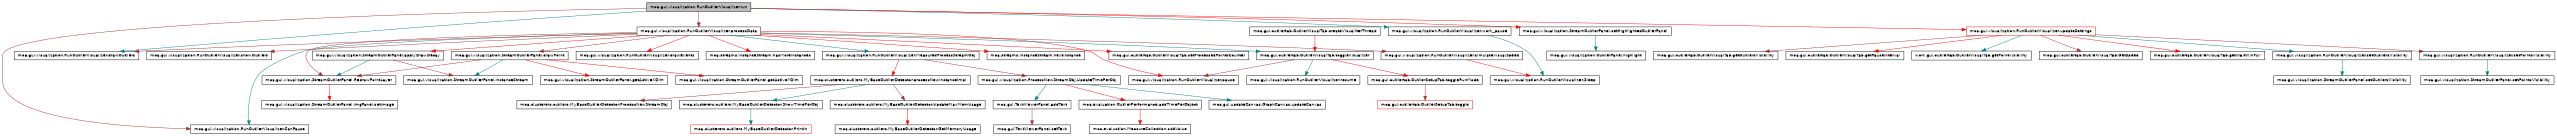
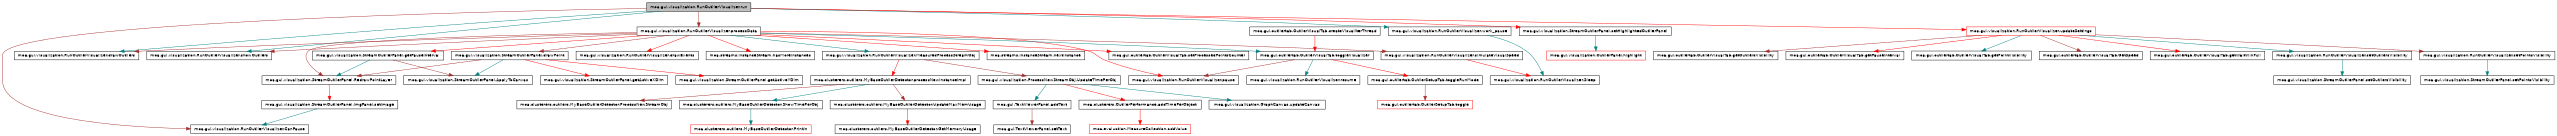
edge "moa.gui.visualization.RunOutlierVisualizer.run" -> "moa.gui.visualization.RunOutlierVisualizer.showOutliers": added
edge "moa.gui.visualization.RunOutlierVisualizer.processData" -> "moa.gui.visualization.RunOutlierVisualizer.CanPause": now "moa.gui.visualization.StreamOutlierPanel.ImgPanel.setImage" -> "moa.gui.visualization.RunOutlierVisualizer.CanPause"
node "moa.gui.visualization.StreamOutlierPanel.applyDrawDecay": label "moa.gui.visualization.StreamOutlierPanel.applyDrawDecay" -> "moa.gui.visualization.StreamOutlierPanel.getPauseInterval"
node "moa.gui.visualization.OutlierPanel.highlight": color black -> red
node "work.gui.outliertab.OutlierVisualTab.getPointVisibility": label "work.gui.outliertab.OutlierVisualTab.getPointVisibility" -> "moa.gui.outliertab.OutlierVisualTab.getPointVisibility"
node "moa.gui.visualization.StreamOutlierPanel.InstanceStream": label "moa.gui.visualization.StreamOutlierPanel.InstanceStream" -> "moa.gui.visualization.StreamOutlierPanel.ApplyToCanvas"
node "moa.evaluation.OutlierPerformance.addTimePerObject": label "moa.evaluation.OutlierPerformance.addTimePerObject" -> "moa.clusterers.OutlierPerformance.addTimePerObject"
node "moa.gui.updateCanvas.GraphCanvas.updateCanvas": label "moa.gui.updateCanvas.GraphCanvas.updateCanvas" -> "moa.gui.visualization.GraphCanvas.updateCanvas"
node "moa.evaluation.MeasureCollection.addValue": color black -> red
